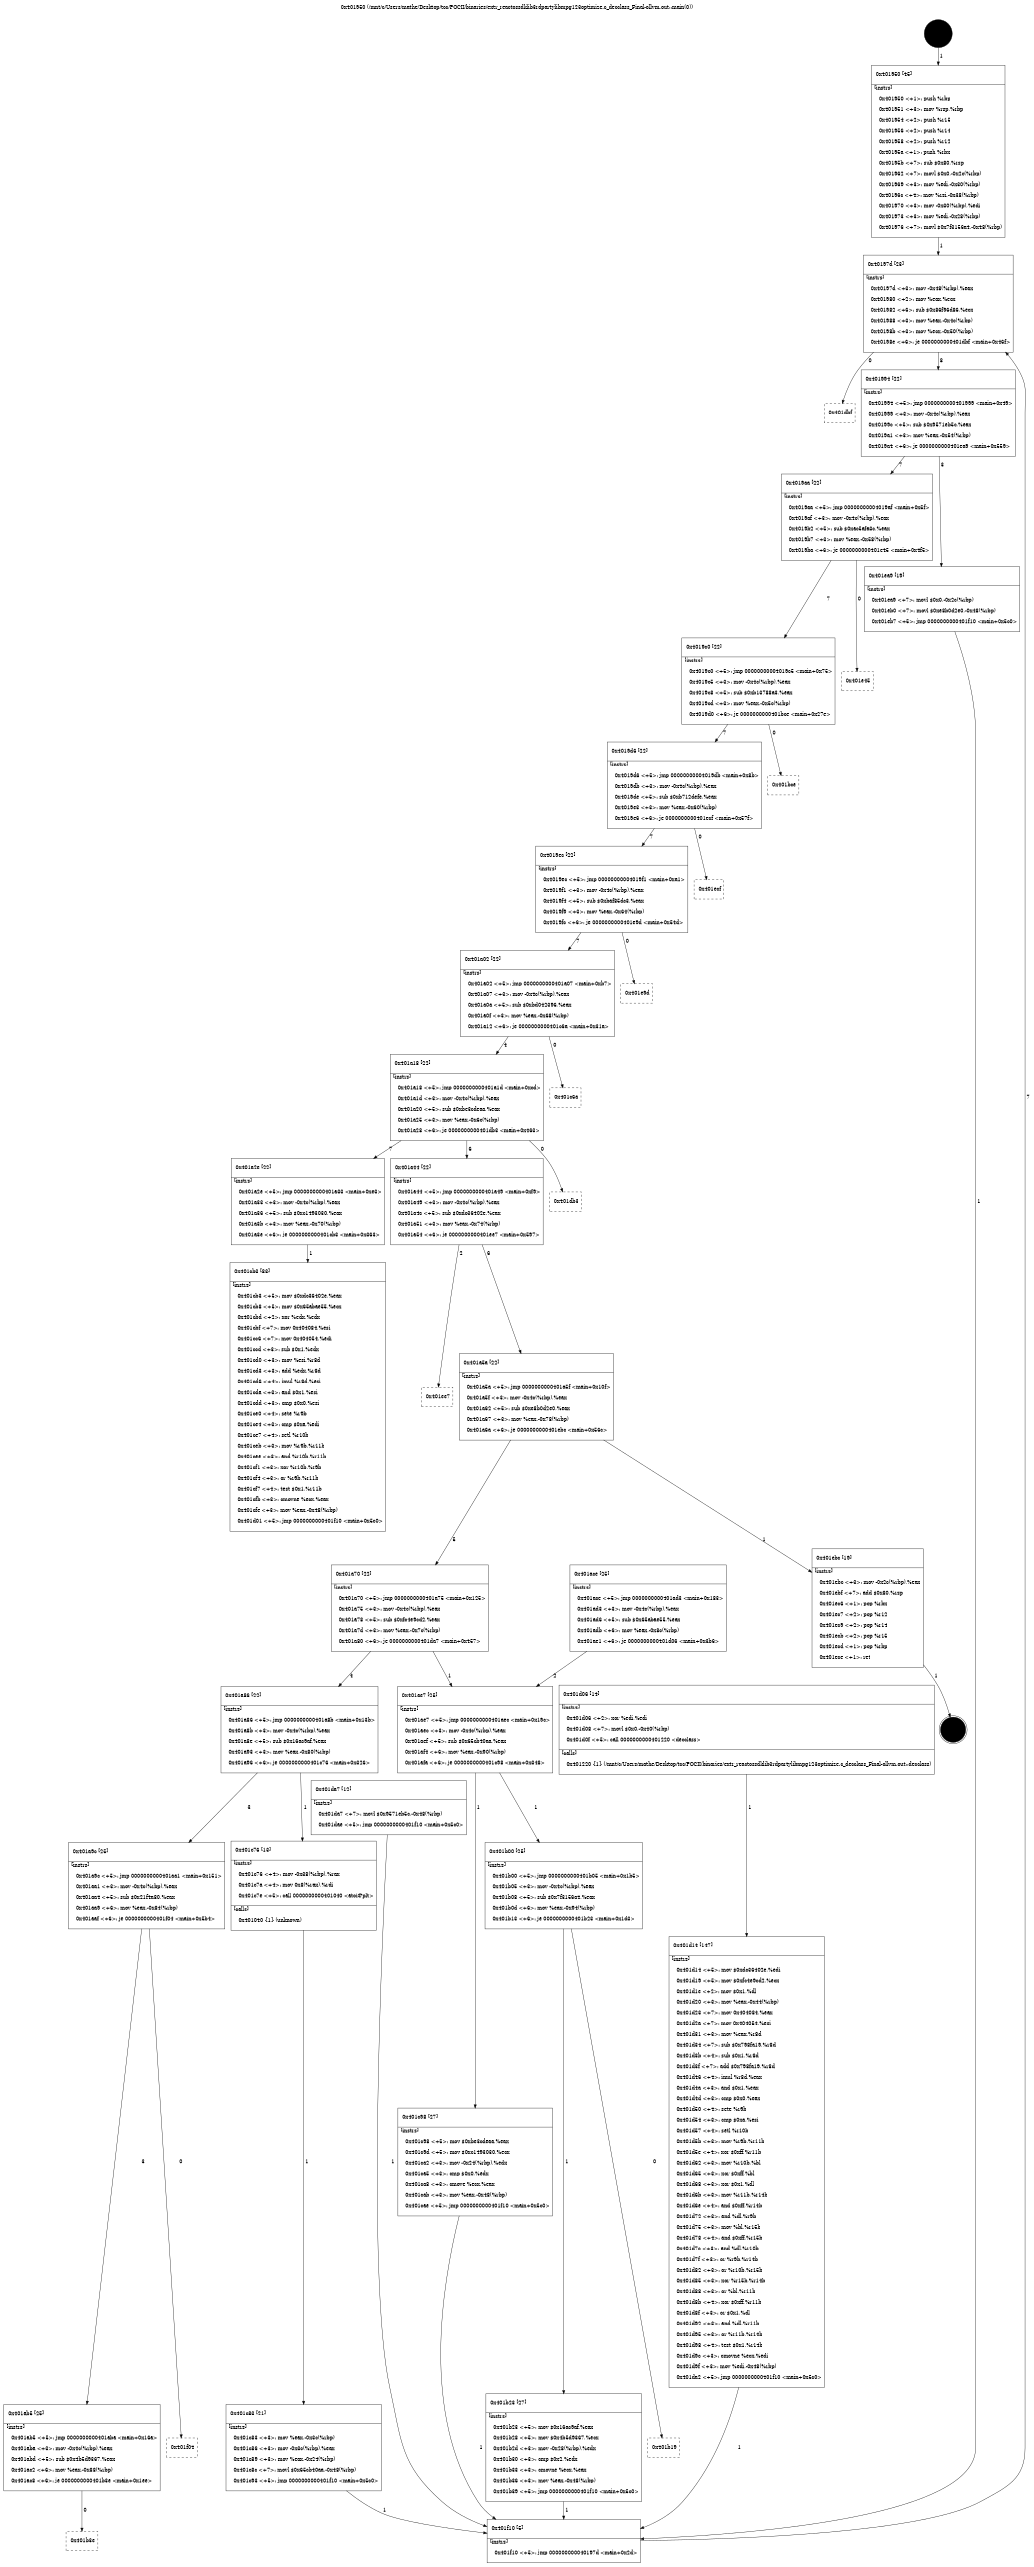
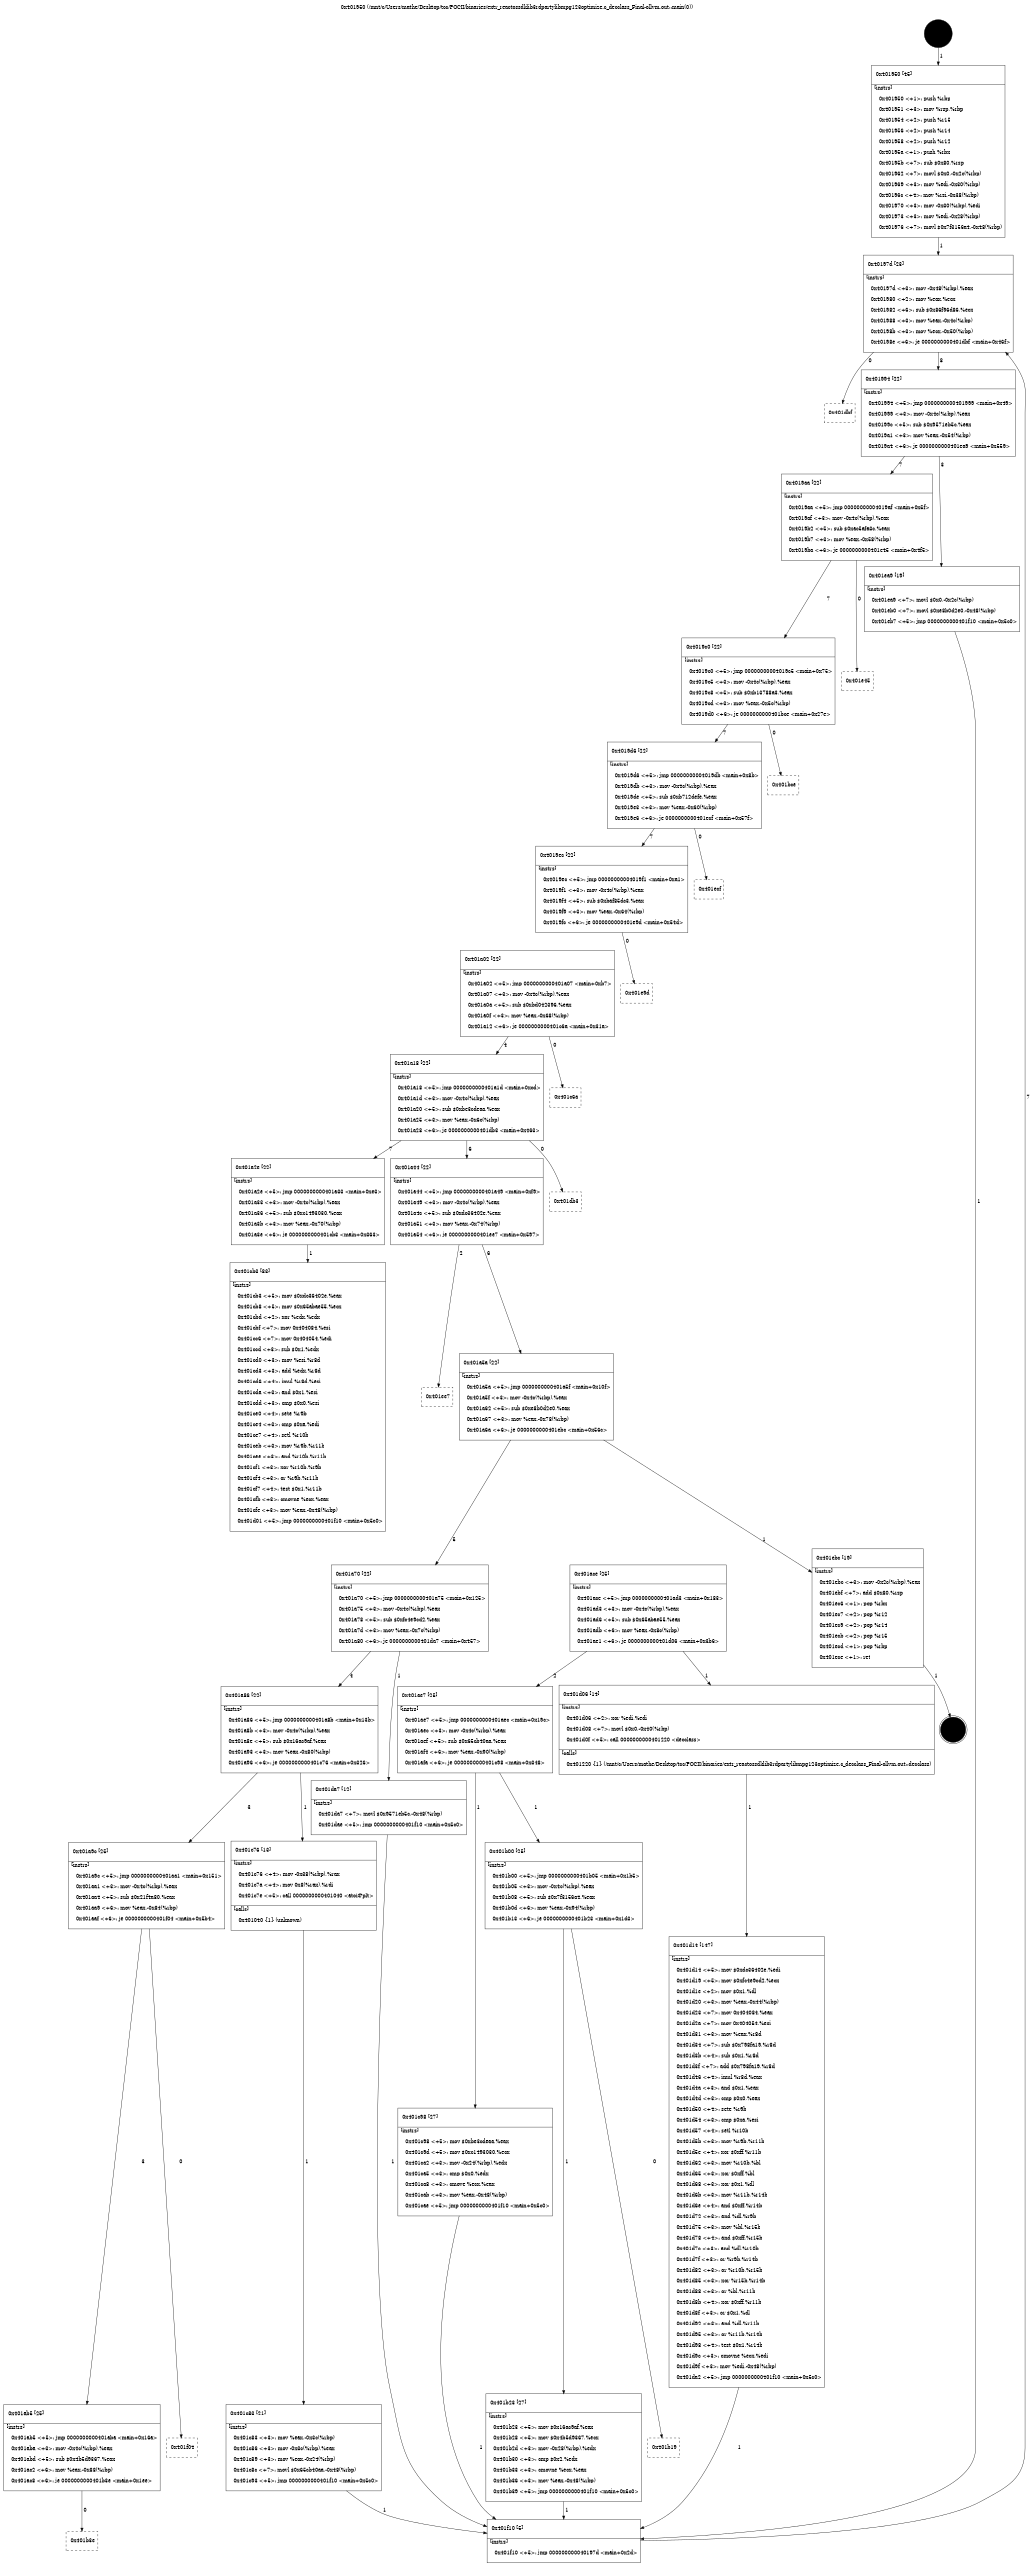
edge "0x4019ec [22]" -> "0x401a02 [22]": removed, label "7"
edge "0x401a70 [22]" -> "0x401ae7 [25]": now "0x401a70 [22]" -> "0x401da7 [12]"
edge "0x401ace [25]" -> "0x401d06 [14]": added, label "1"
